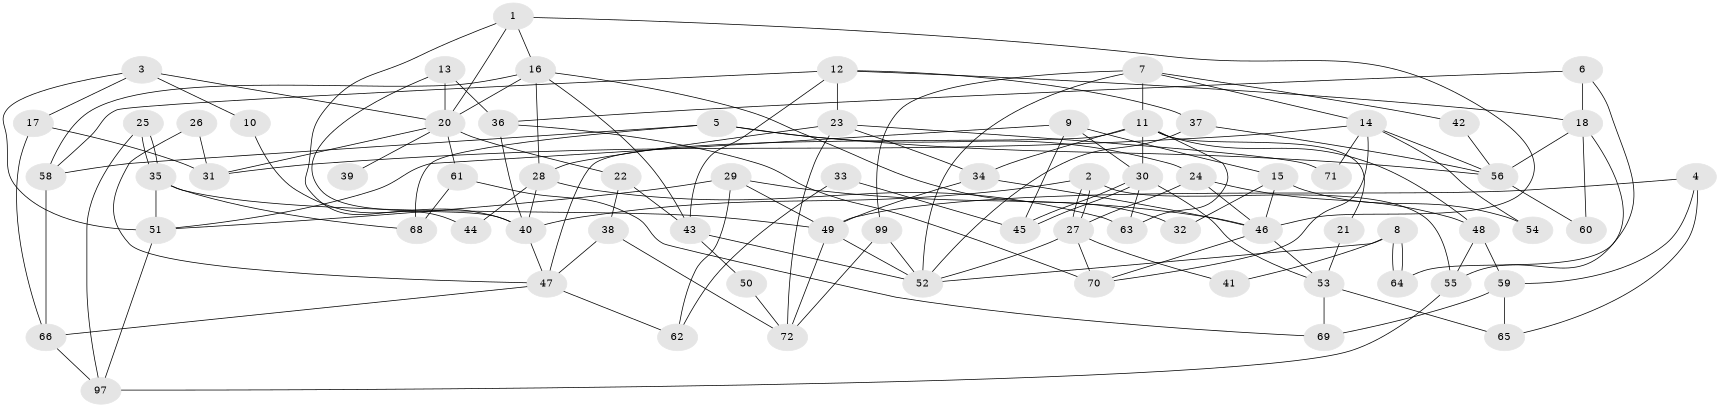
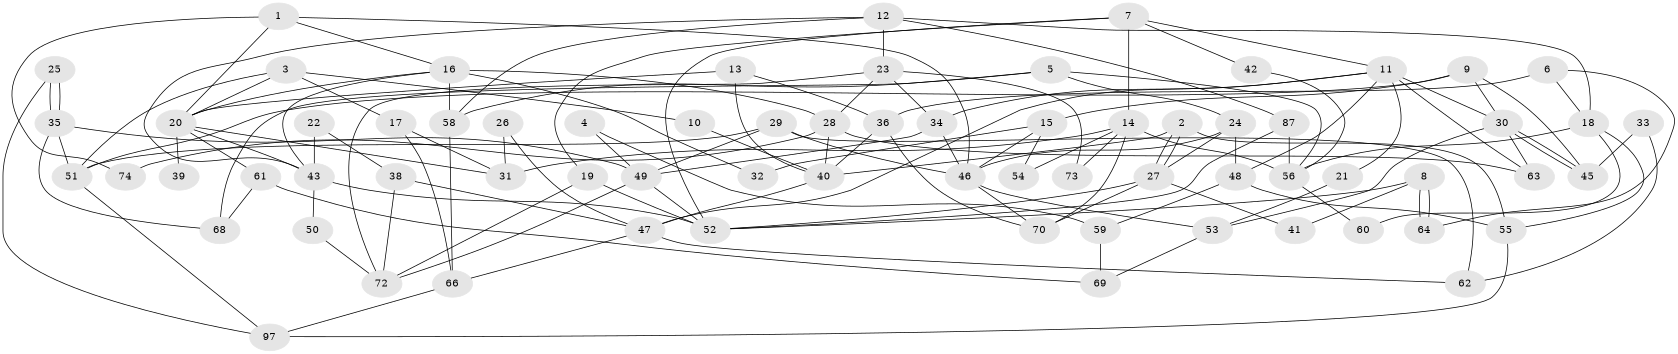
node "37": label "37" -> "87"
edge "20" -- "22": now "20" -- "43"
node "71": label "71" -> "73"
node "44": label "44" -> "74"
node "99": label "99" -> "19"
node "65": removed
